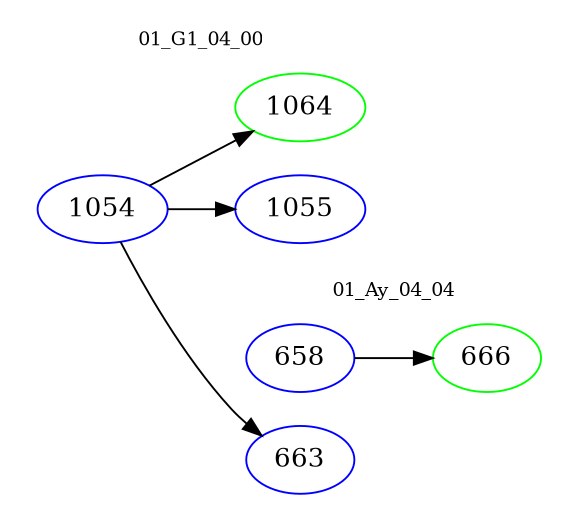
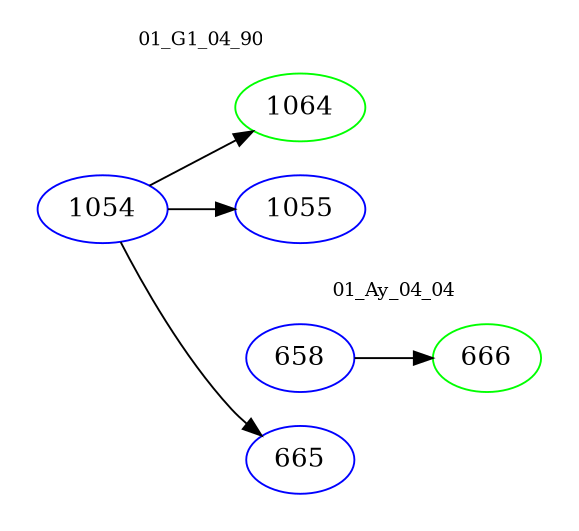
cluster "01_G1_04_00": label "01_G1_04_00" -> "01_G1_04_90"
node "663": label "663" -> "665"
